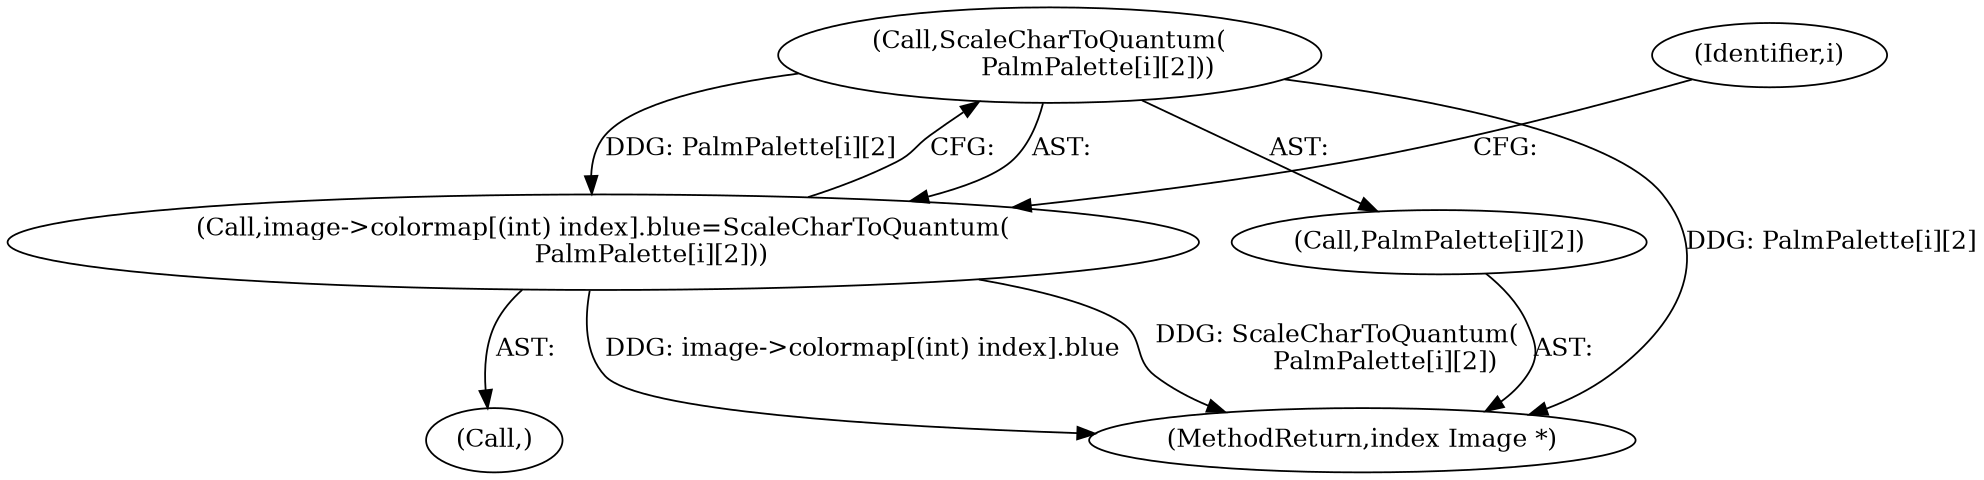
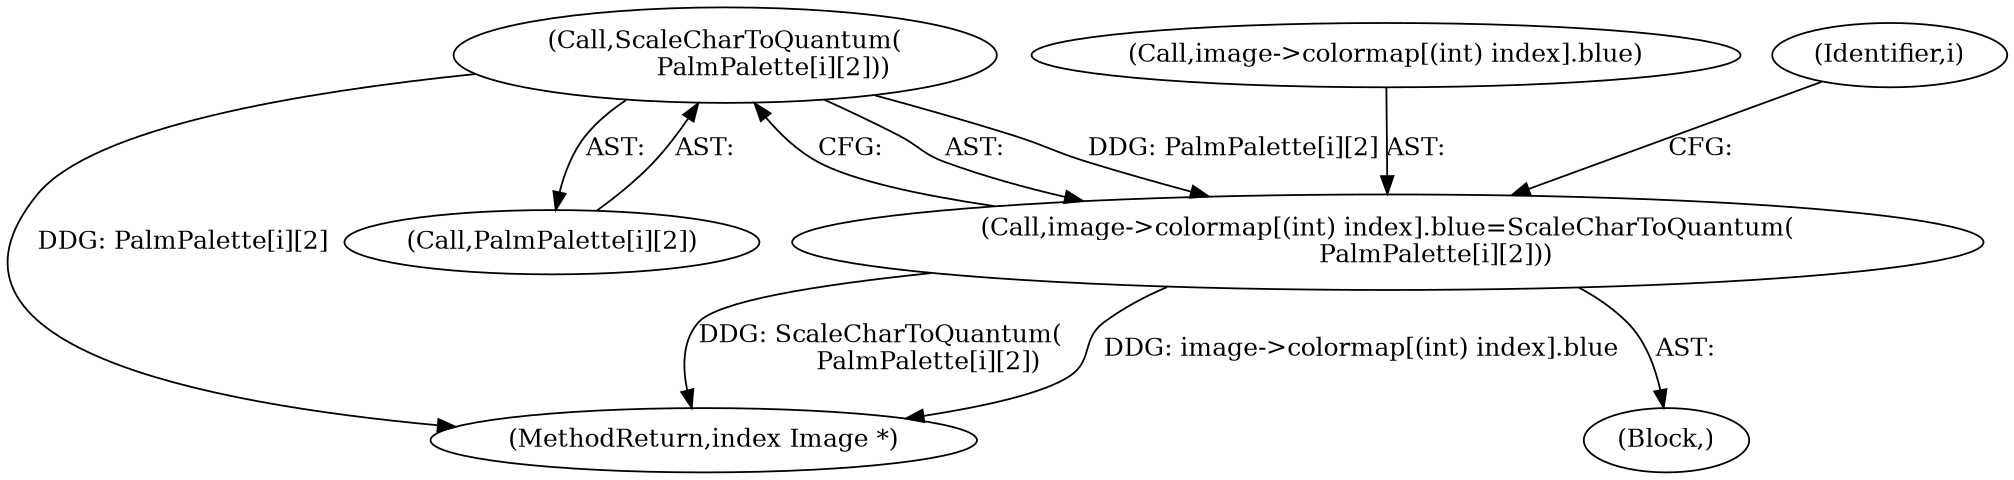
node "(Call,image->colormap[(int) index].blue)": added
edge "(Call,PalmPalette[i][2])" -> "(MethodReturn,index Image *)": now "(Call,PalmPalette[i][2])" -> "(Call,ScaleCharToQuantum( PalmPalette[i][2]))"
node "(Call,)": label "(Call,)" -> "(Block,)"
